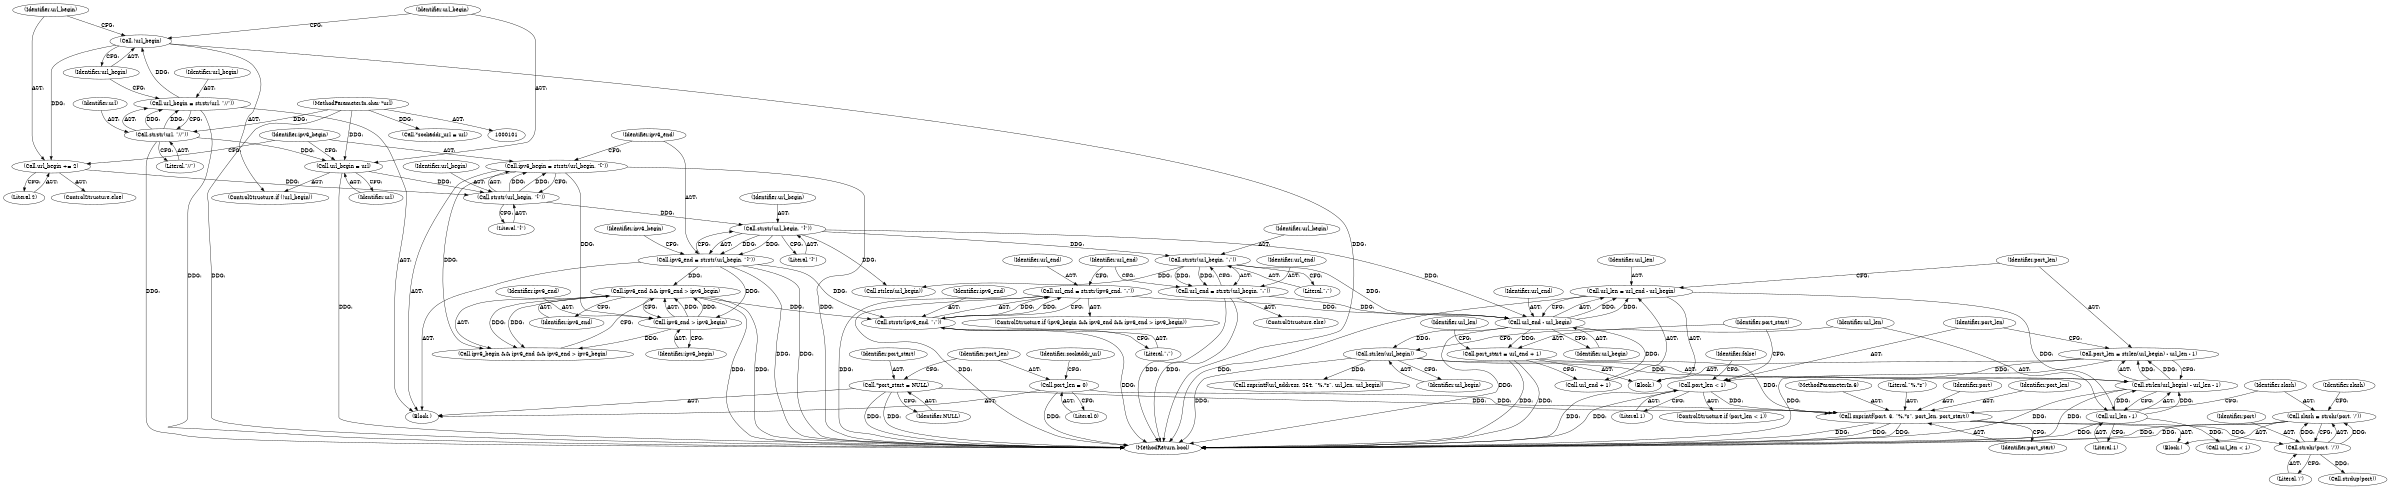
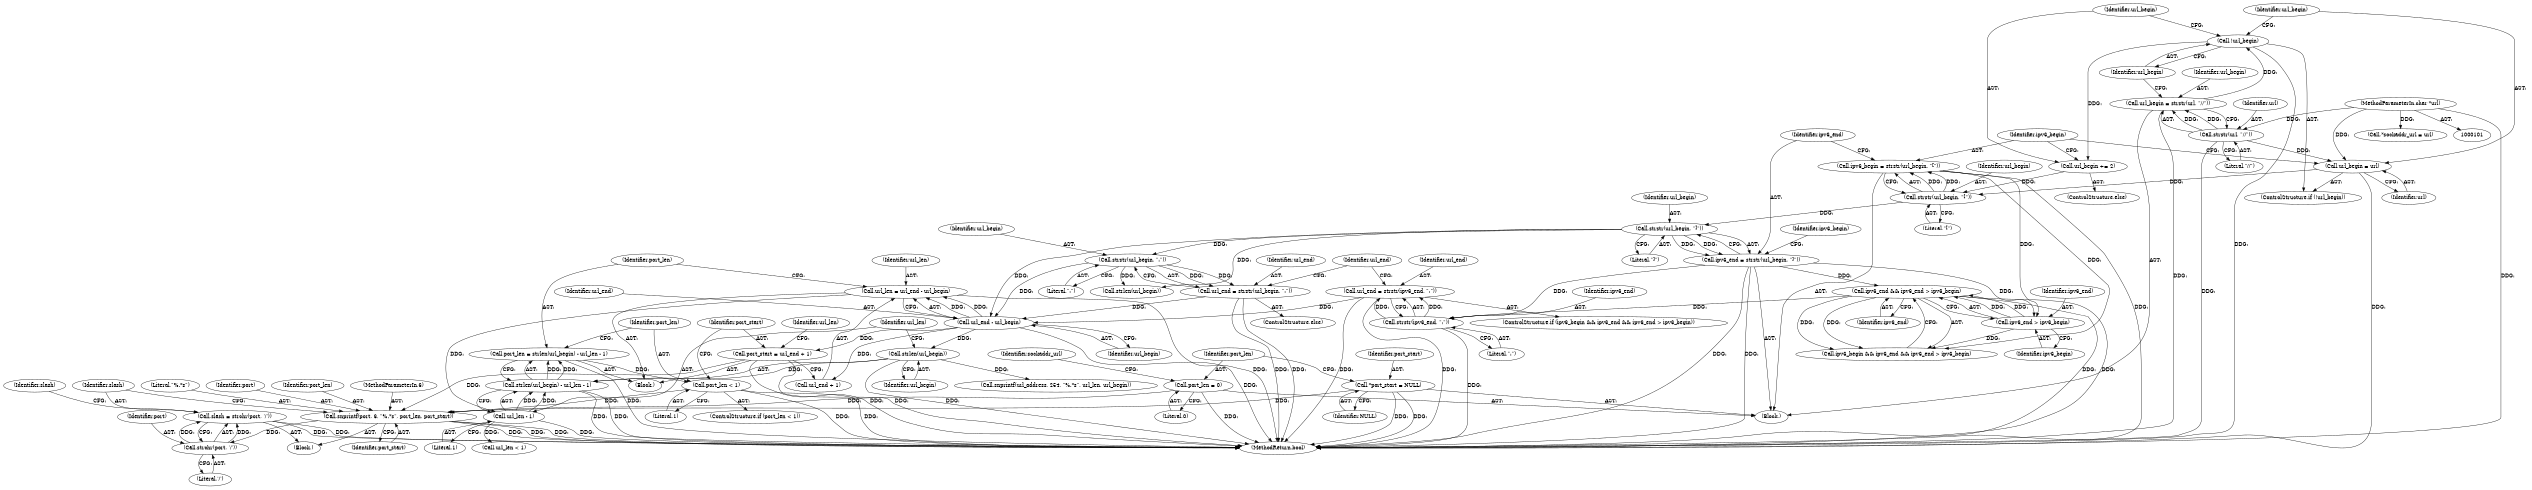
node "(Literal,2)": removed
node "(Identifier,false)": removed
node "(Call,strdup(port))": removed
